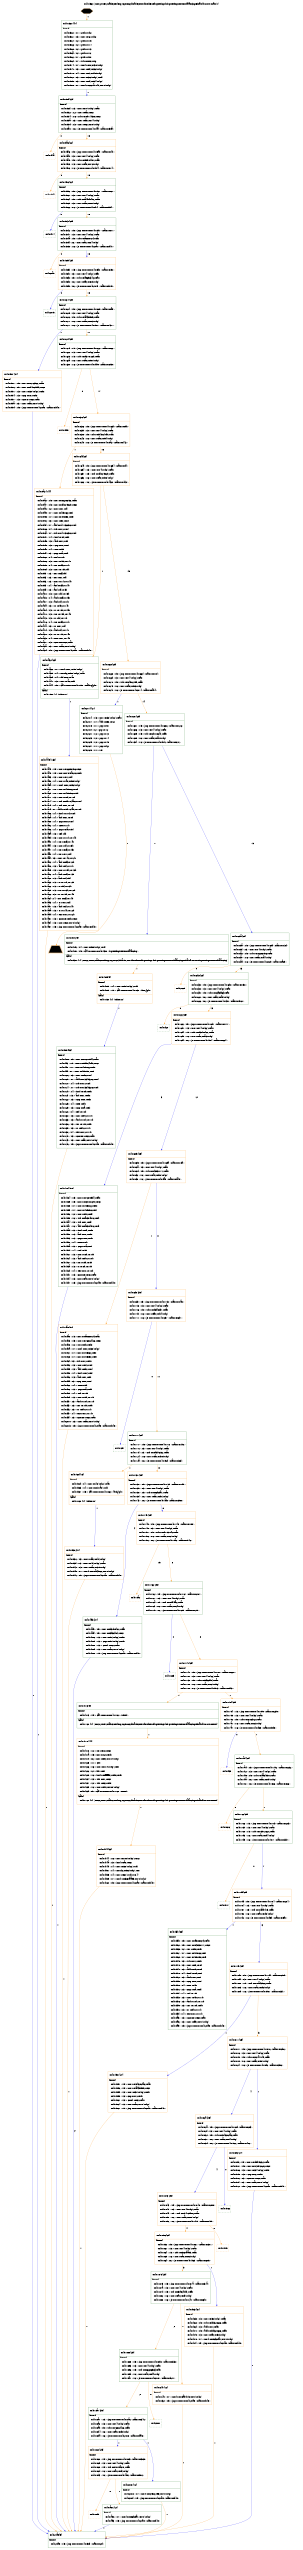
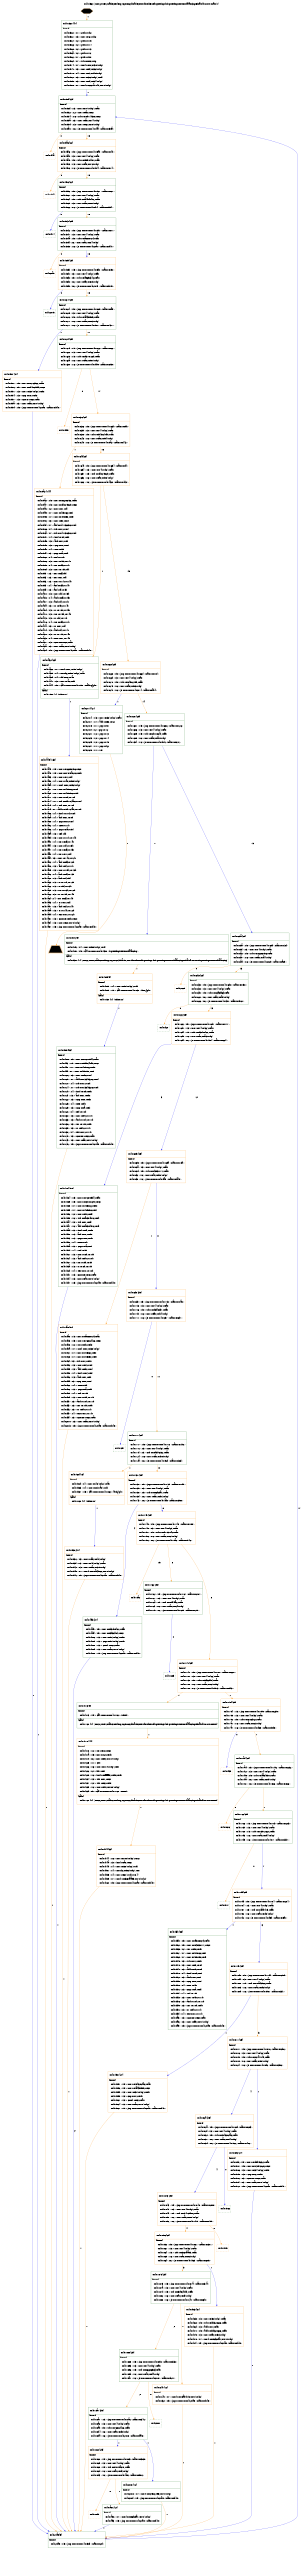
edge "0x4020ae [5]" -> "0x40158f [23]": added, label "17"
edge "0x401762 [25]" -> "0x40177b [25]": now "0x401749 [25]" -> "0x40177b [25]"
